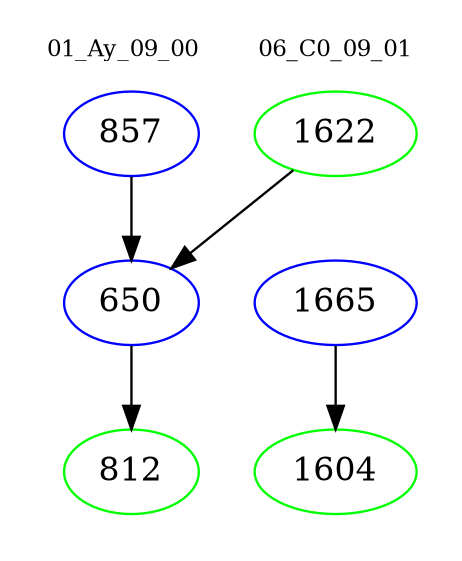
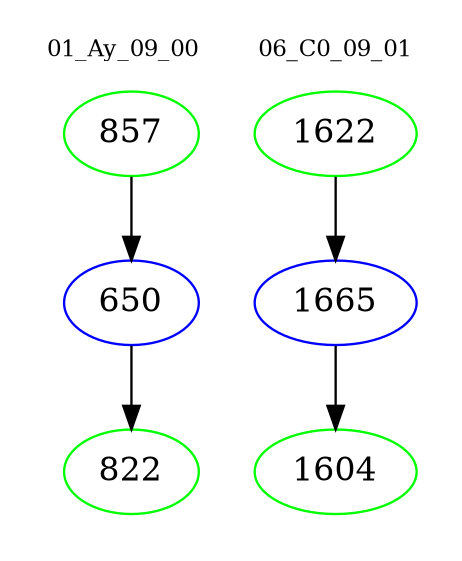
node "857": color blue -> green
edge "1622" -> "650": now "1622" -> "1665"
node "812": label "812" -> "822"
